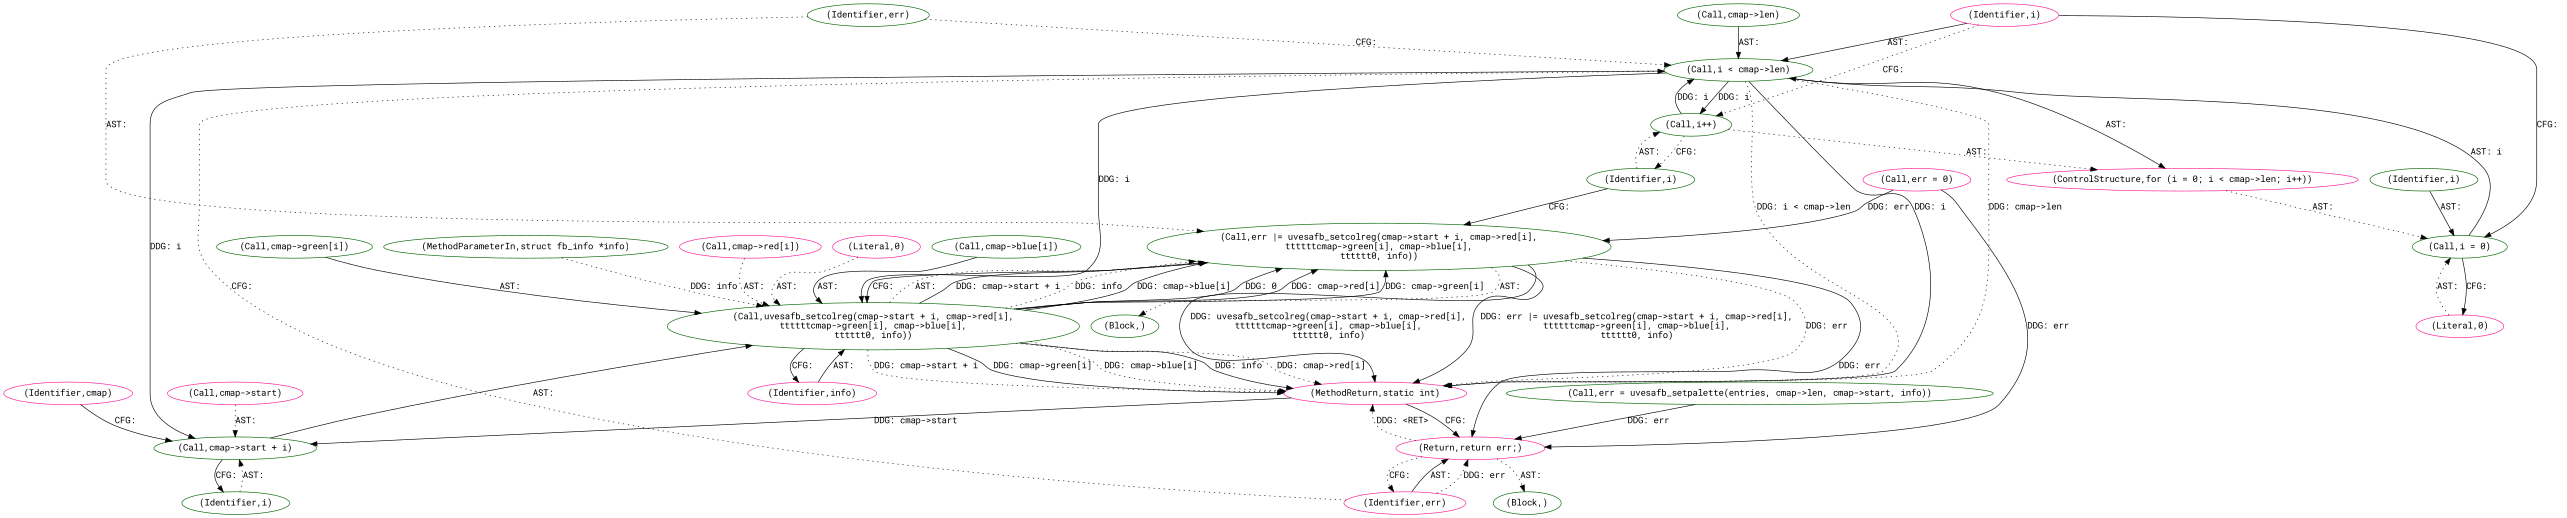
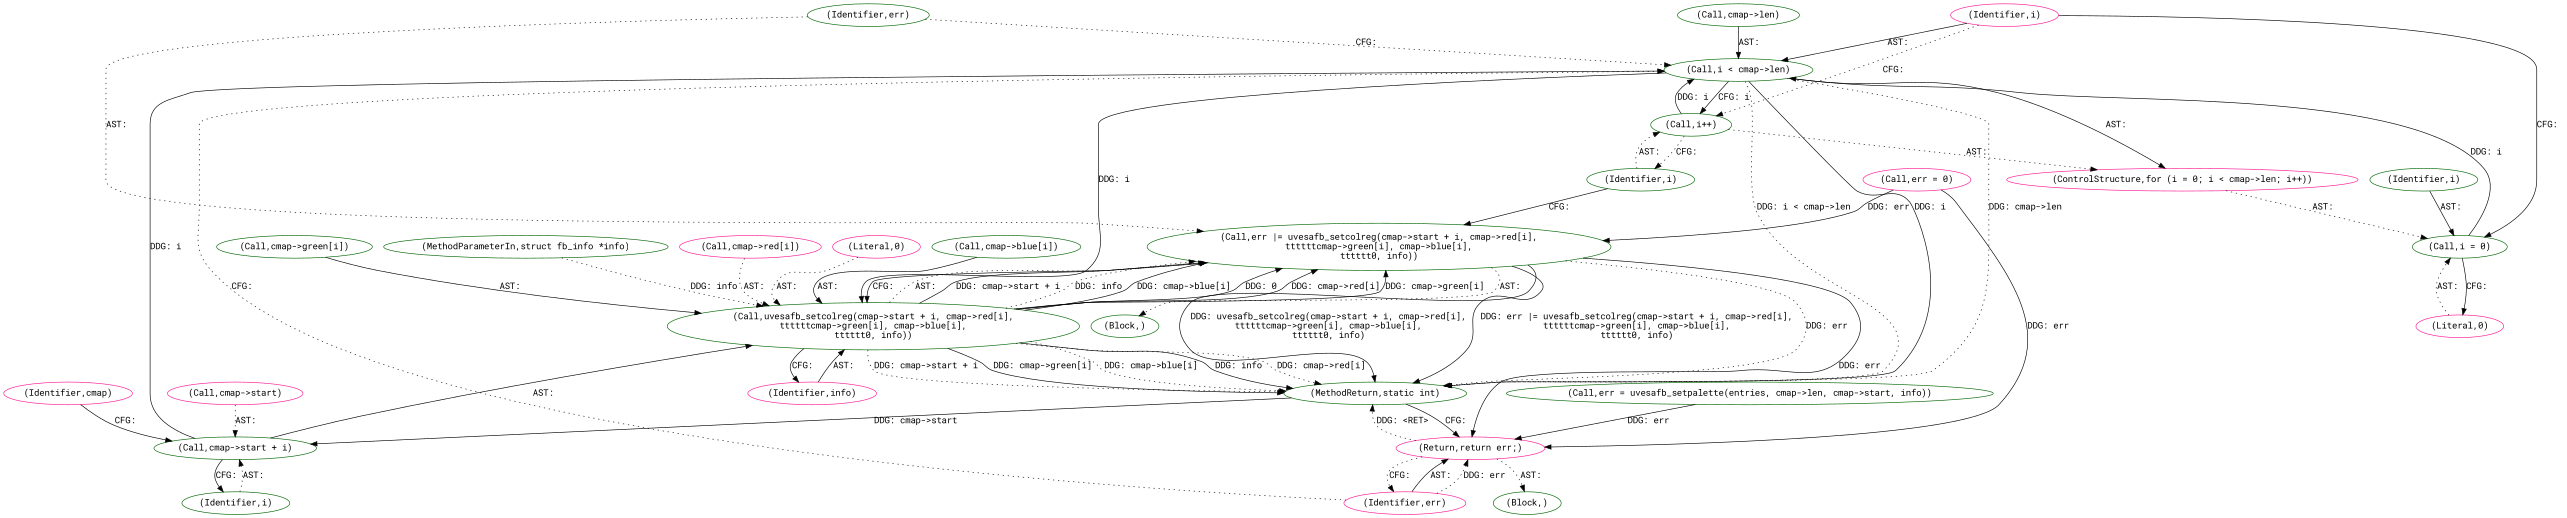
edge "(Call,i < cmap->len)" -> "(Call,cmap->start + i)": reversed
edge "(Call,i < cmap->len)" -> "(Call,i++)": label "DDG: i" -> "CFG: i"
edge "(Call,i = 0)" -> "(Call,i < cmap->len)": label "AST: i" -> "DDG: i"
node "(MethodReturn,static int)": color deeppink -> darkgreen
